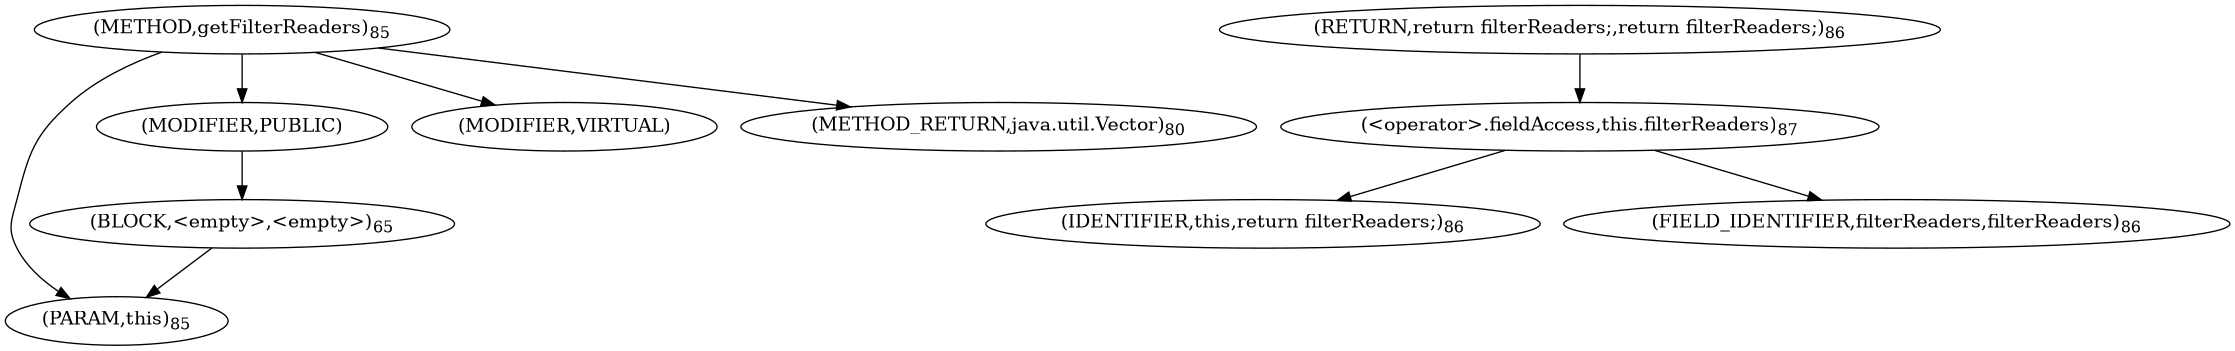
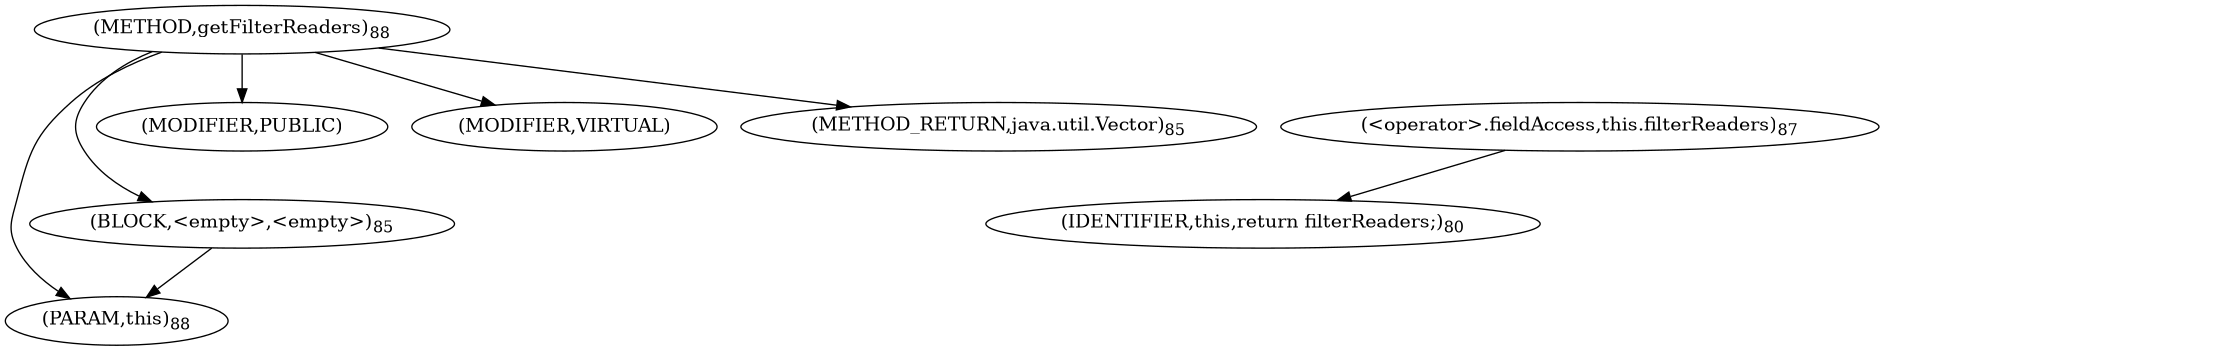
node "(METHOD,getFilterReaders)": text "85" -> "88"
node "(RETURN,return filterReaders;,return filterReaders;)": removed
node "(METHOD_RETURN,java.util.Vector)": text "80" -> "85"
edge "(MODIFIER,PUBLIC)" -> "(BLOCK,<empty>,<empty>)": now "(METHOD,getFilterReaders)" -> "(BLOCK,<empty>,<empty>)"
node "(BLOCK,<empty>,<empty>)": text "65" -> "85"
node "(IDENTIFIER,this,return filterReaders;)": text "86" -> "80"
node "(FIELD_IDENTIFIER,filterReaders,filterReaders)": removed
node "(PARAM,this)": text "85" -> "88"
